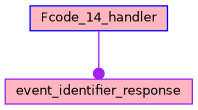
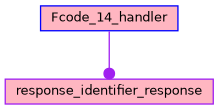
node "event_identifier_response": label "event_identifier_response" -> "response_identifier_response"
